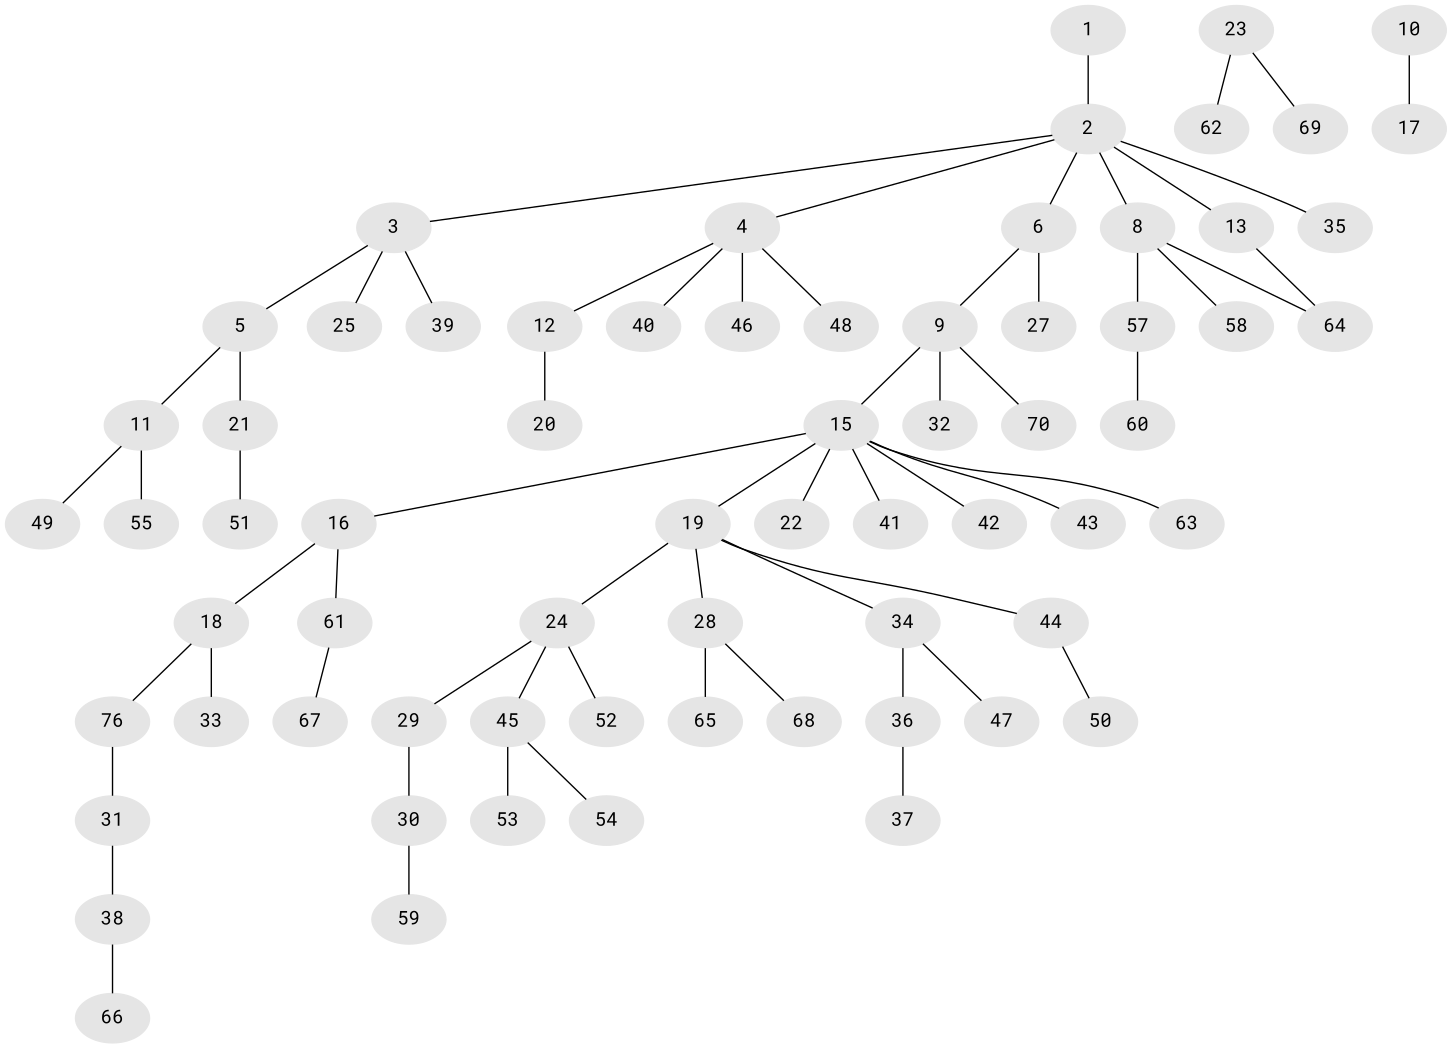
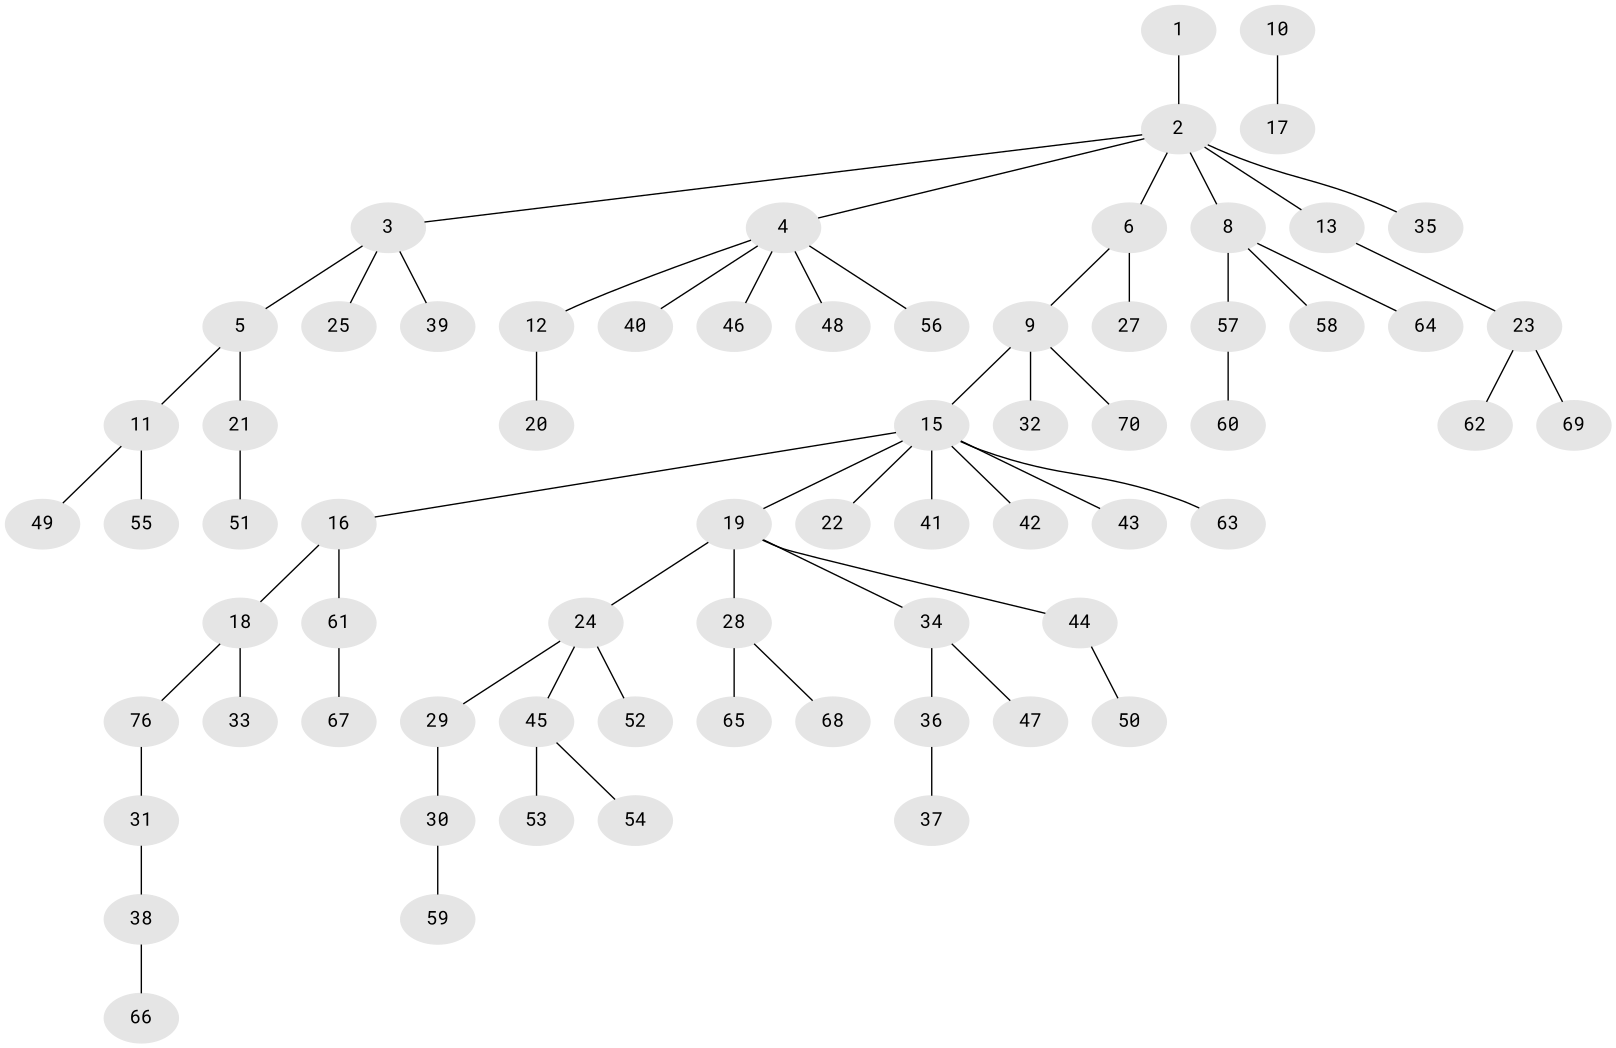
edge "13" -- "64": now "13" -- "23"
node "56": added
